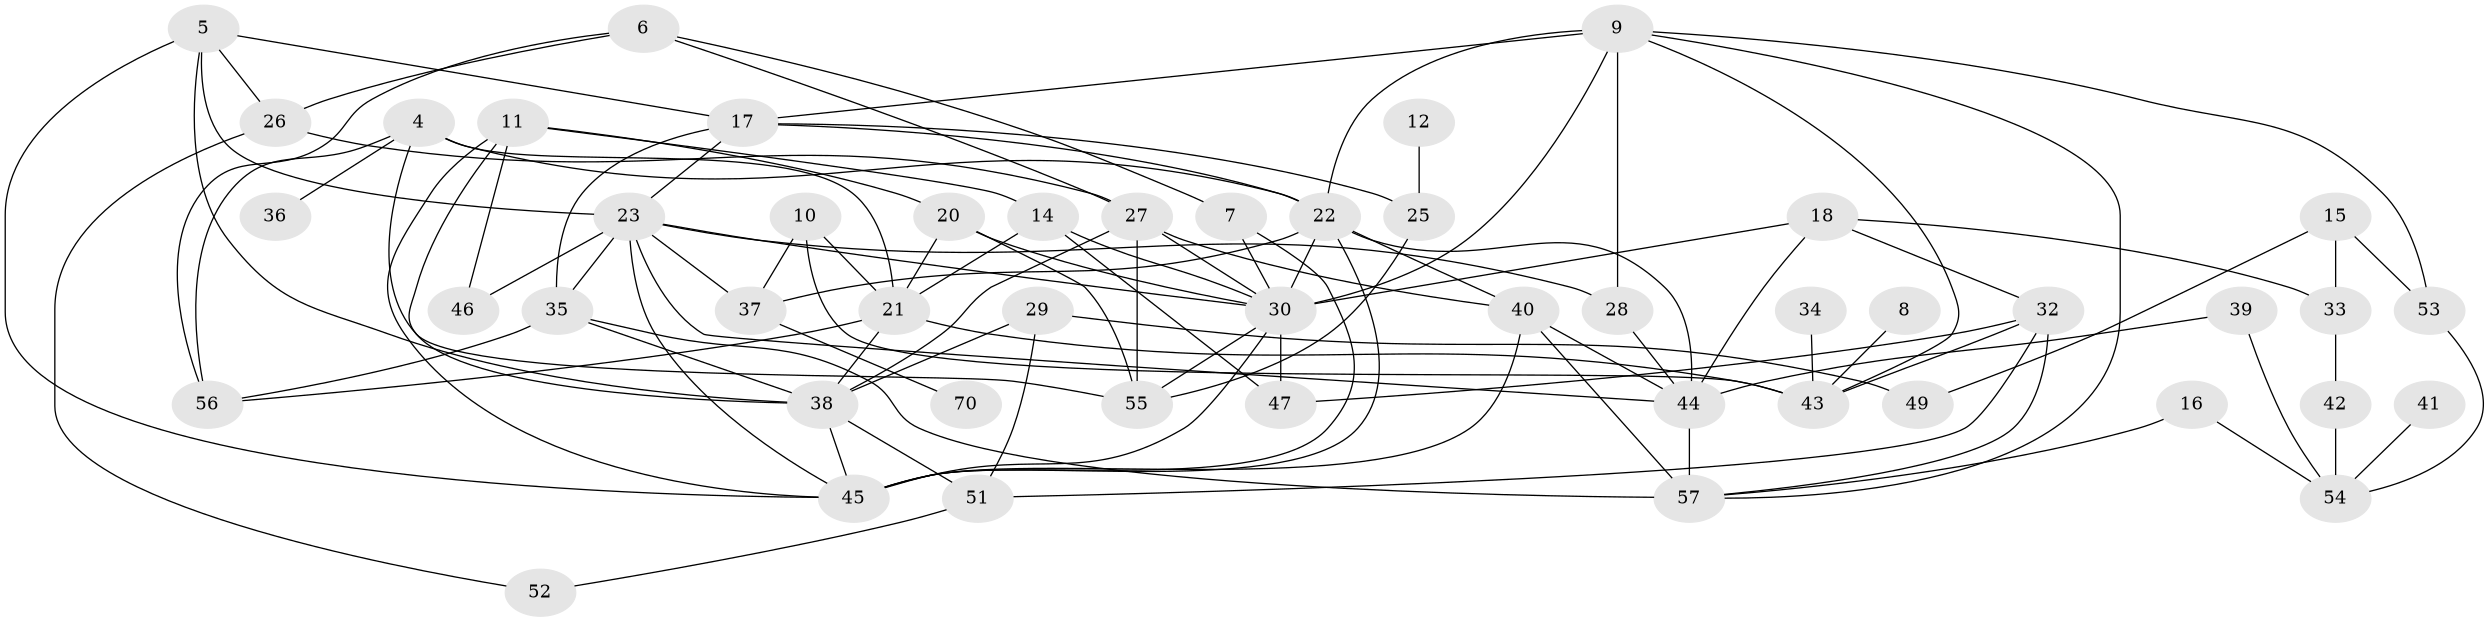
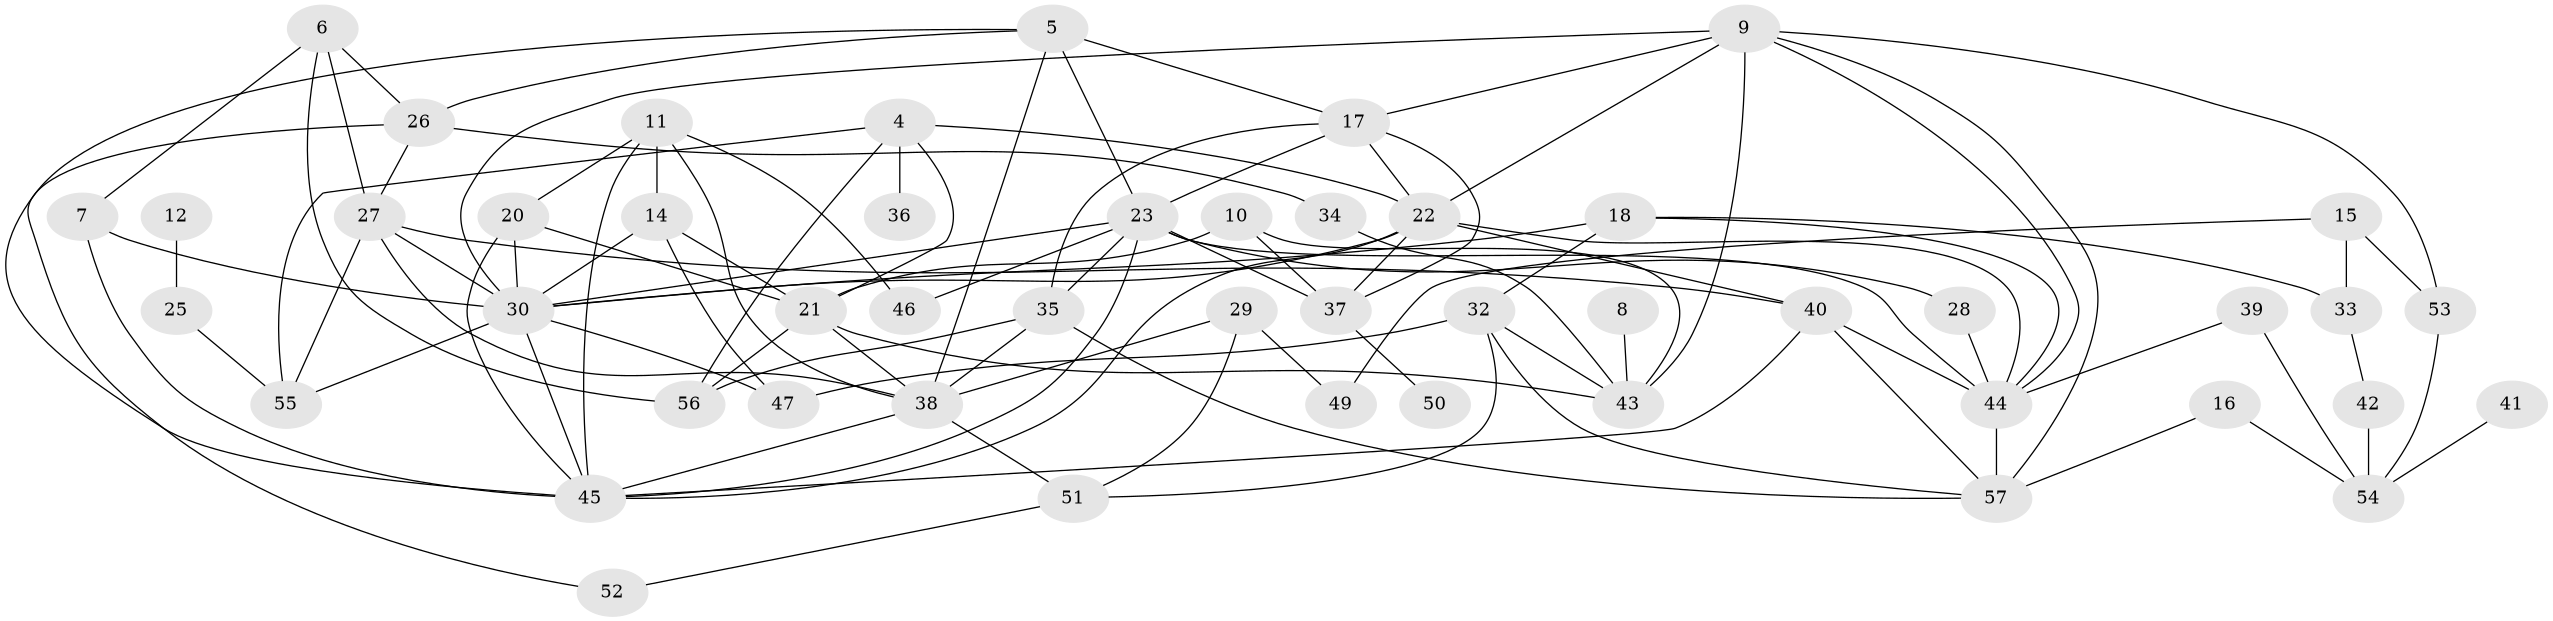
edge "17" -- "25": now "17" -- "37"
edge "26" -- "34": added
edge "9" -- "28": now "9" -- "44"
edge "20" -- "55": now "20" -- "45"
node "70": label "70" -> "50"
